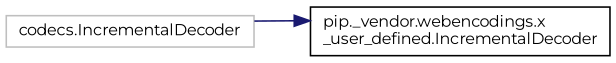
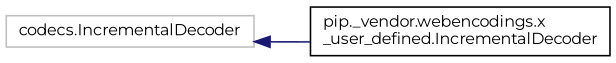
edge "codecs.IncrementalDecoder" -> "pip._vendor.webencodings.x _user_defined.IncrementalDecoder": reversed
